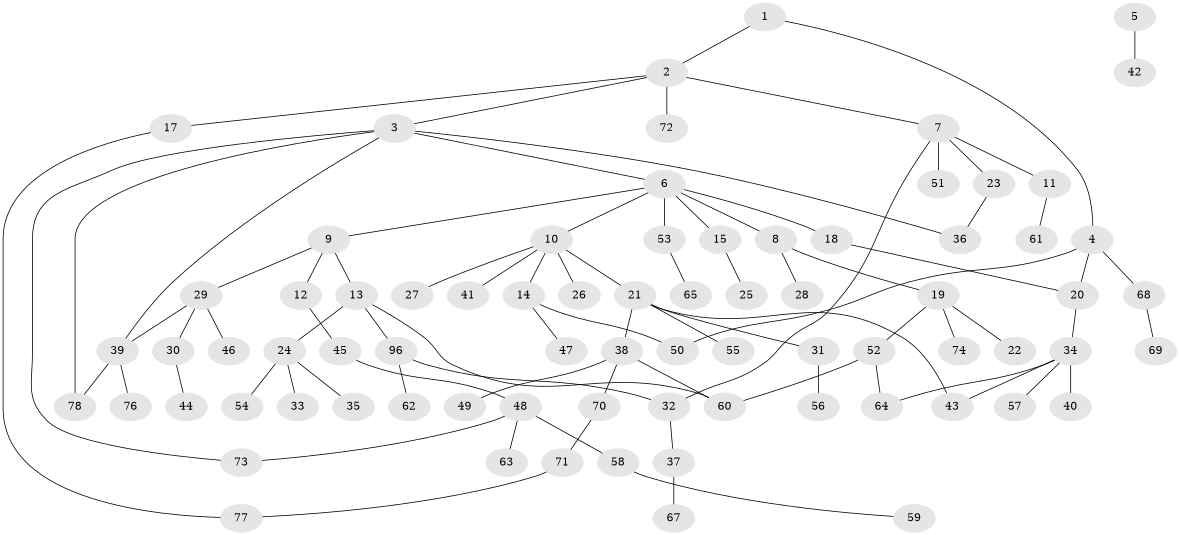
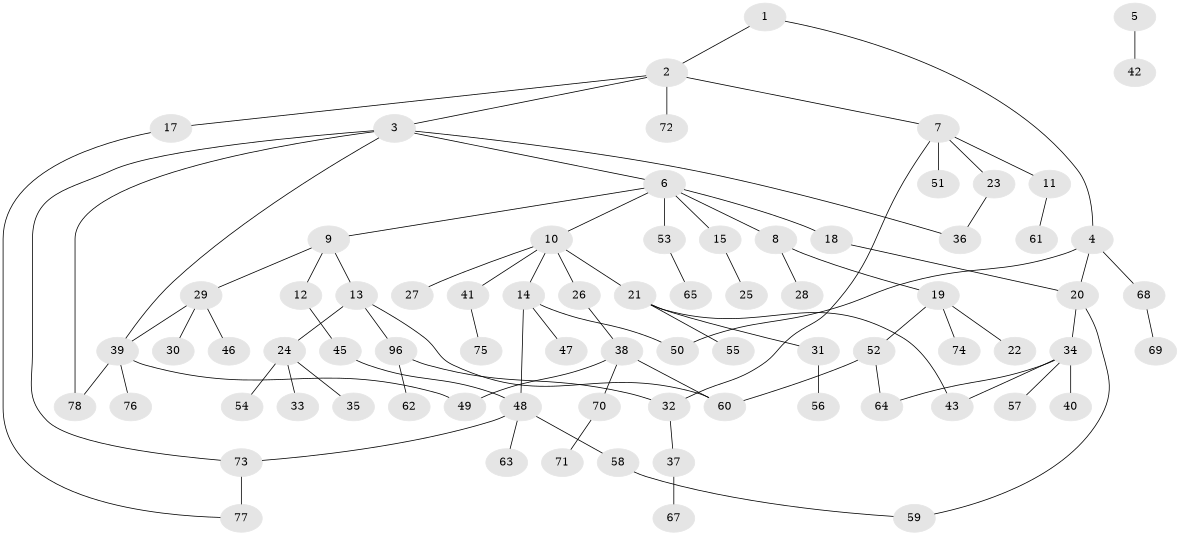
edge "21" -- "38": now "26" -- "38"
node "75": added
edge "14" -- "48": added
edge "39" -- "49": added
node "44": removed
edge "20" -- "59": added
edge "71" -- "77": now "73" -- "77"
